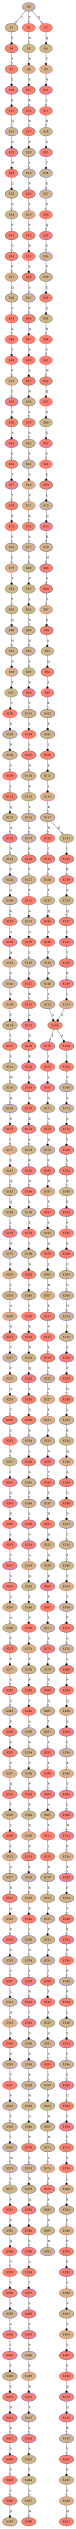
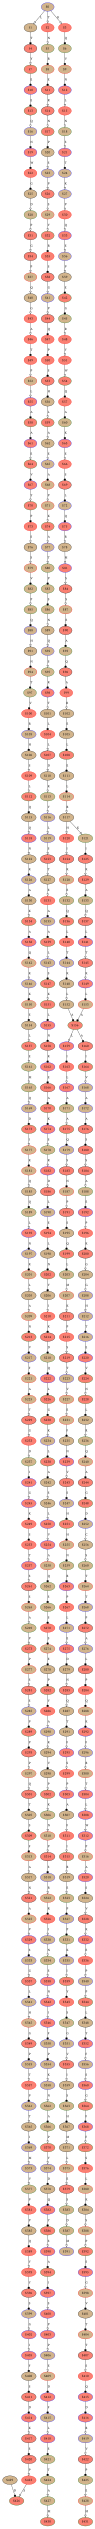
edge "S18" -> "S21": arrowhead dot -> onormal
edge "S163" -> "S167": arrowhead dot -> onormal
node "S216": color black -> blue
edge "S426" -> "S429": reversed
